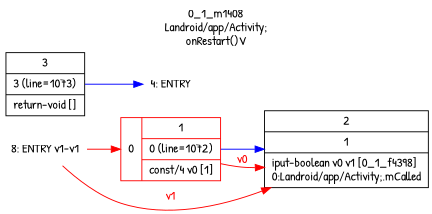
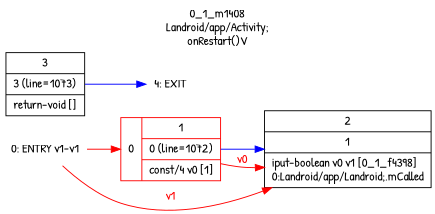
node "4: ENTRY": label "4: ENTRY" -> "4: EXIT"
node "8: ENTRY v1-v1": label "8: ENTRY v1-v1" -> "0: ENTRY v1-v1"
node "2": text "0:Landroid/app/Activity;.mCalled" -> "0:Landroid/app/Landroid;.mCalled"
